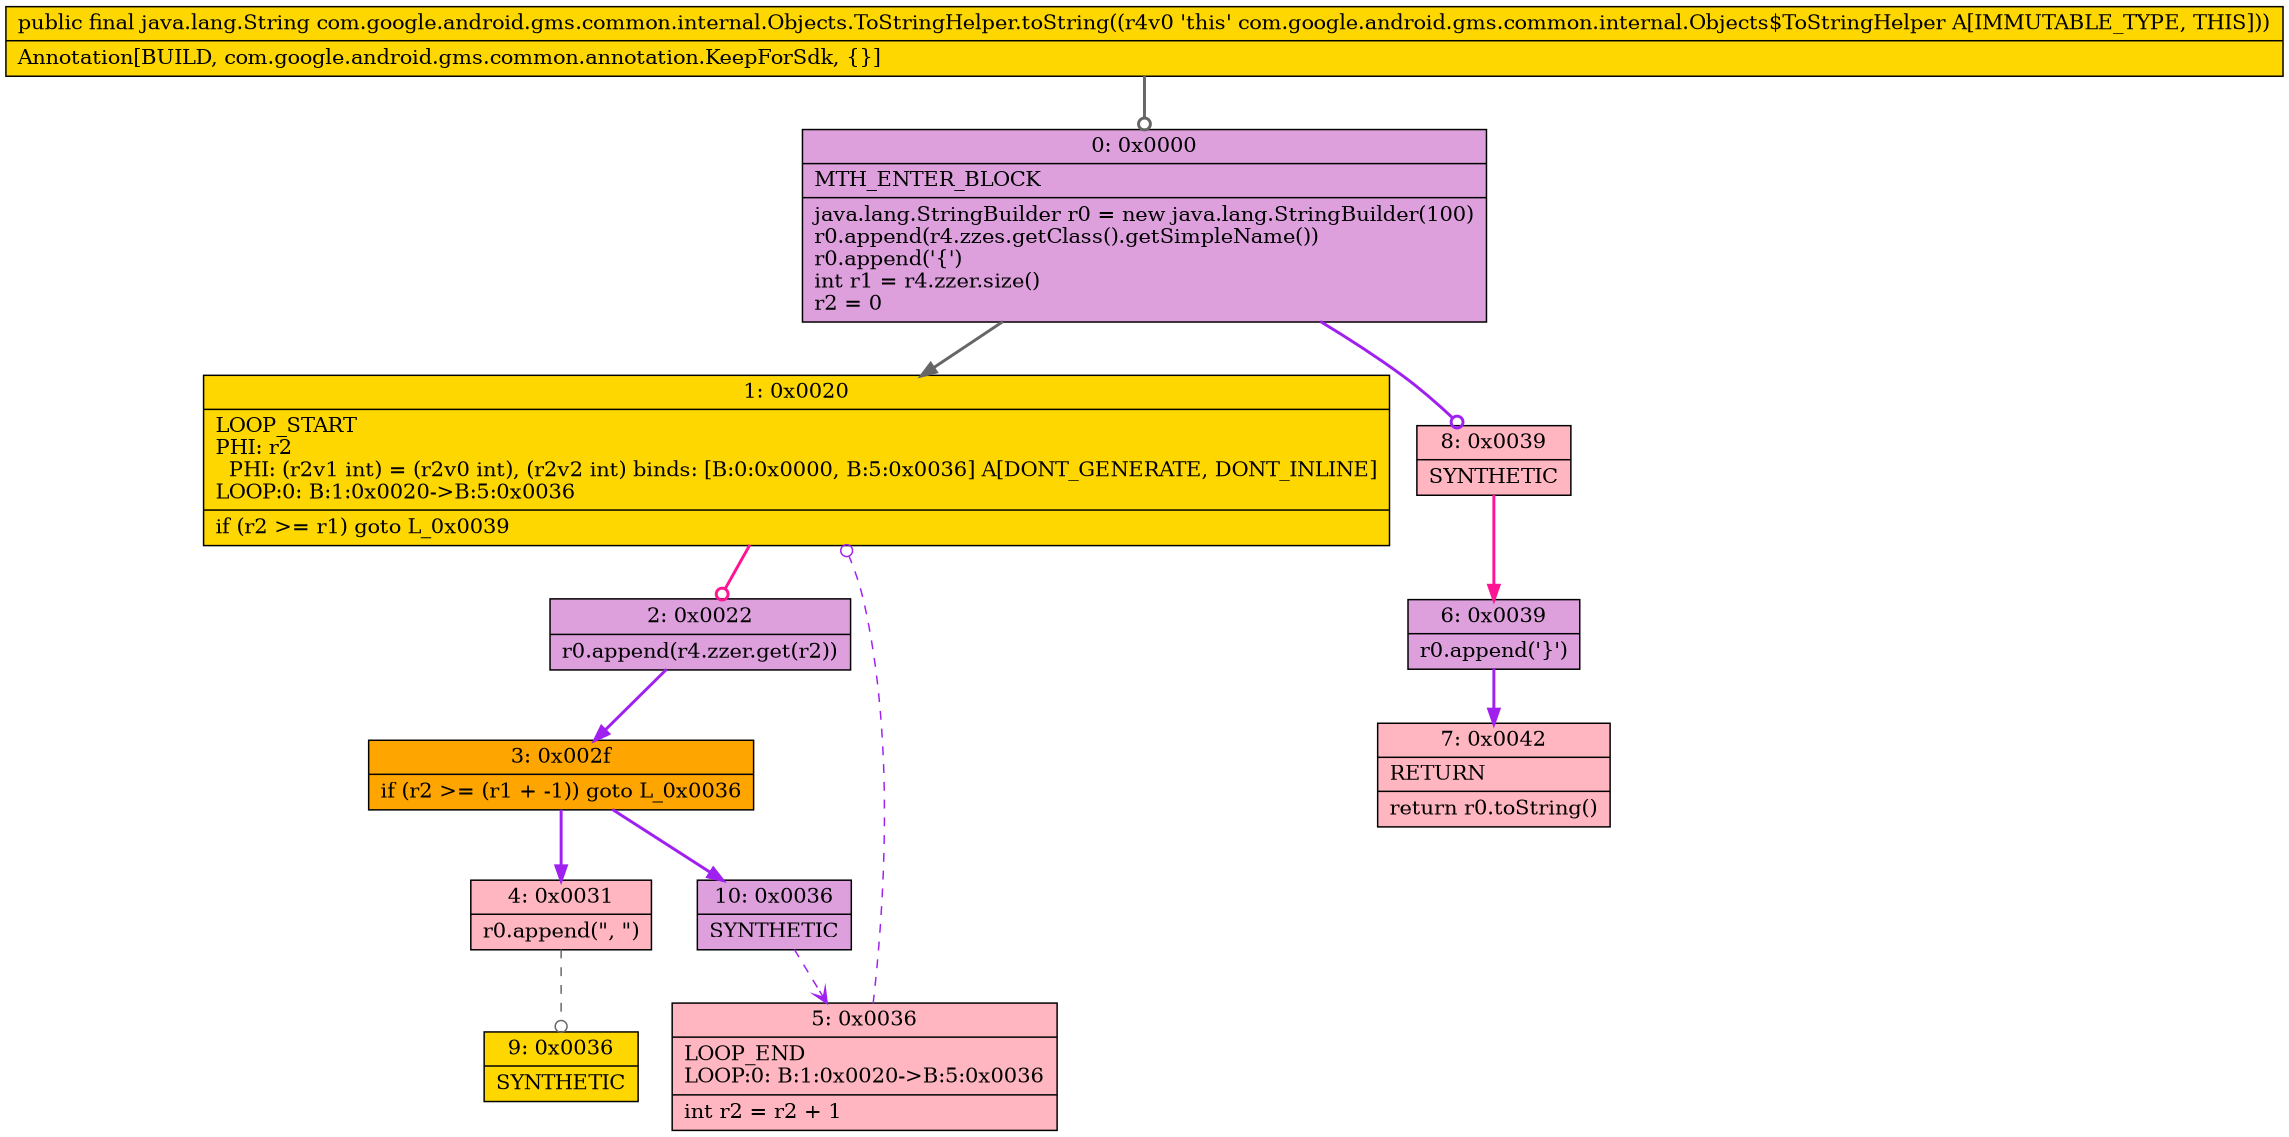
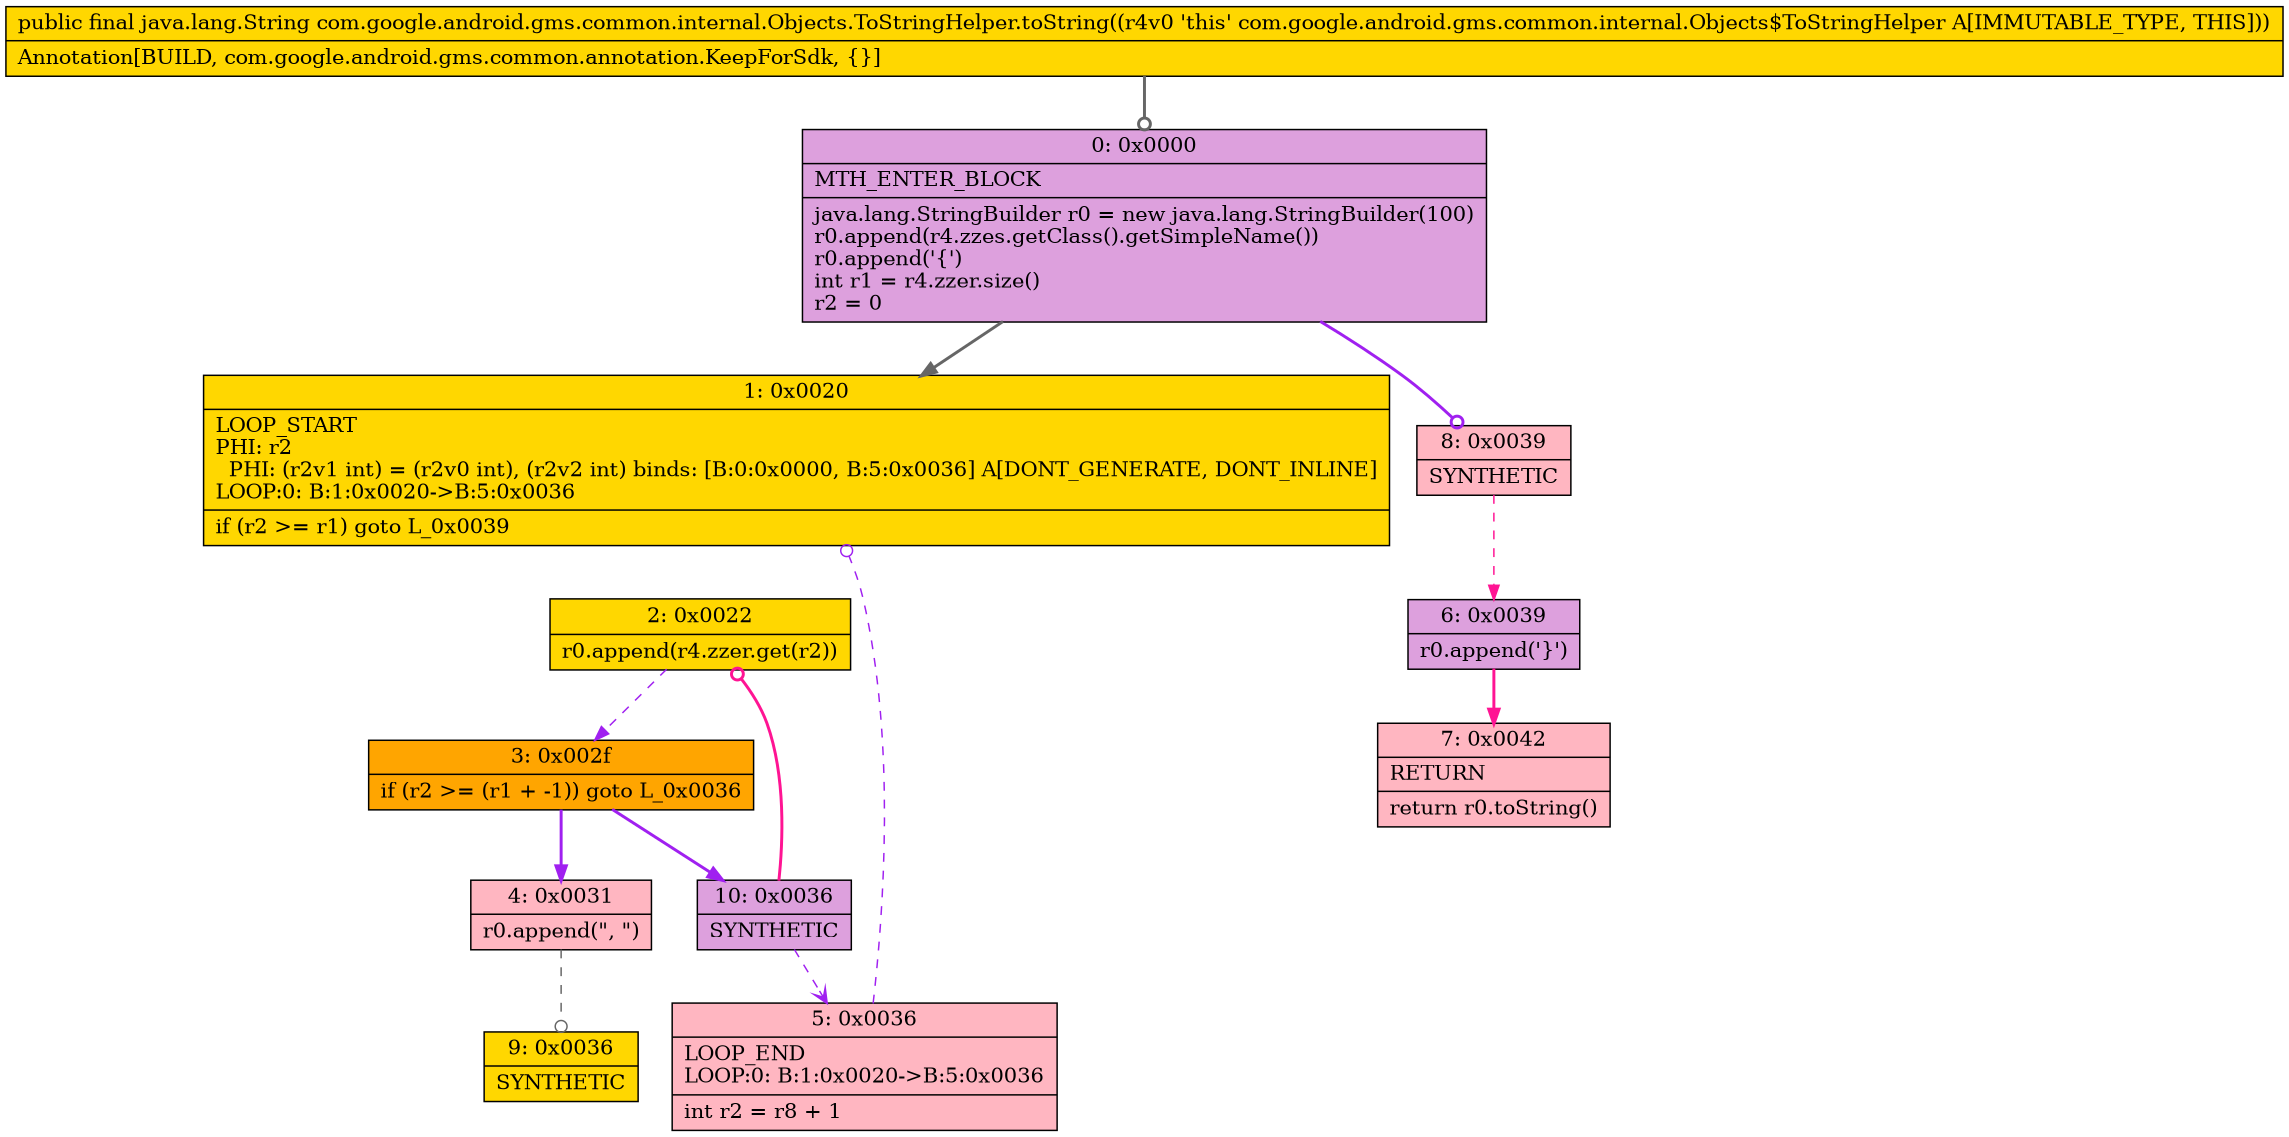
edge "8: 0x0039" -> "6: 0x0039": style bold -> dashed
edge "1: 0x0020" -> "2: 0x0022": now "10: 0x0036" -> "2: 0x0022"
node "2: 0x0022": fillcolor plum -> gold
edge "6: 0x0039" -> "7: 0x0042": color purple -> deeppink
edge "2: 0x0022" -> "3: 0x002f": style bold -> dashed
node "5: 0x0036": text "int r2 = r2 + 1" -> "int r2 = r8 + 1"
